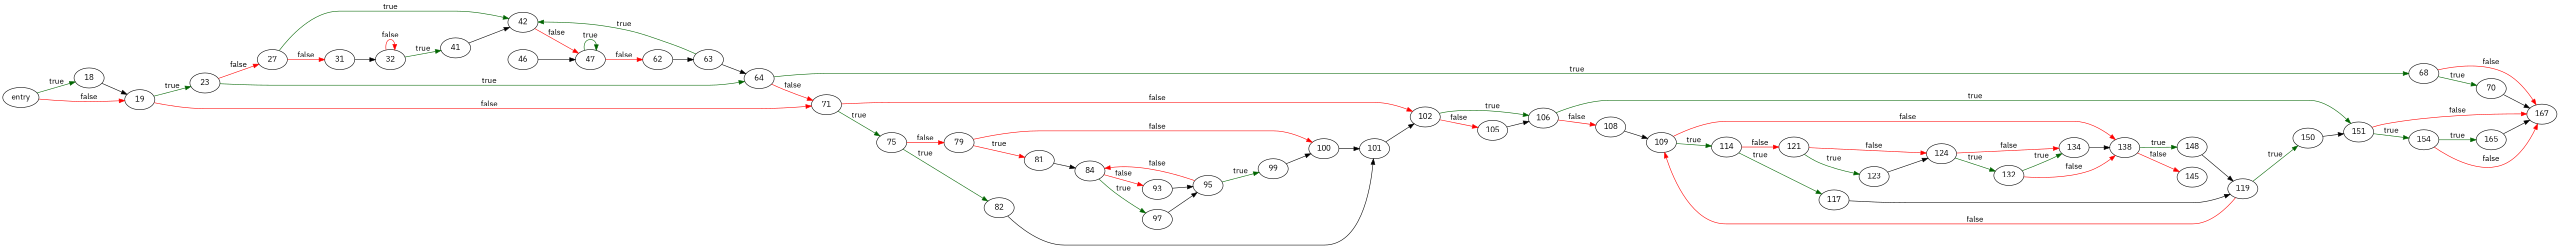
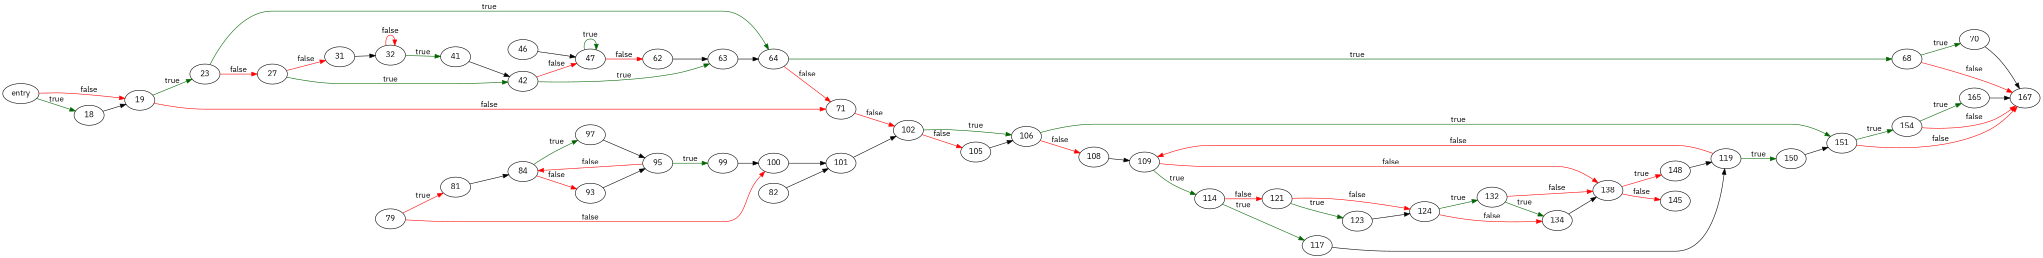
edge "63" -> "42": reversed
node "75": removed
edge "138" -> "148": color darkgreen -> red
